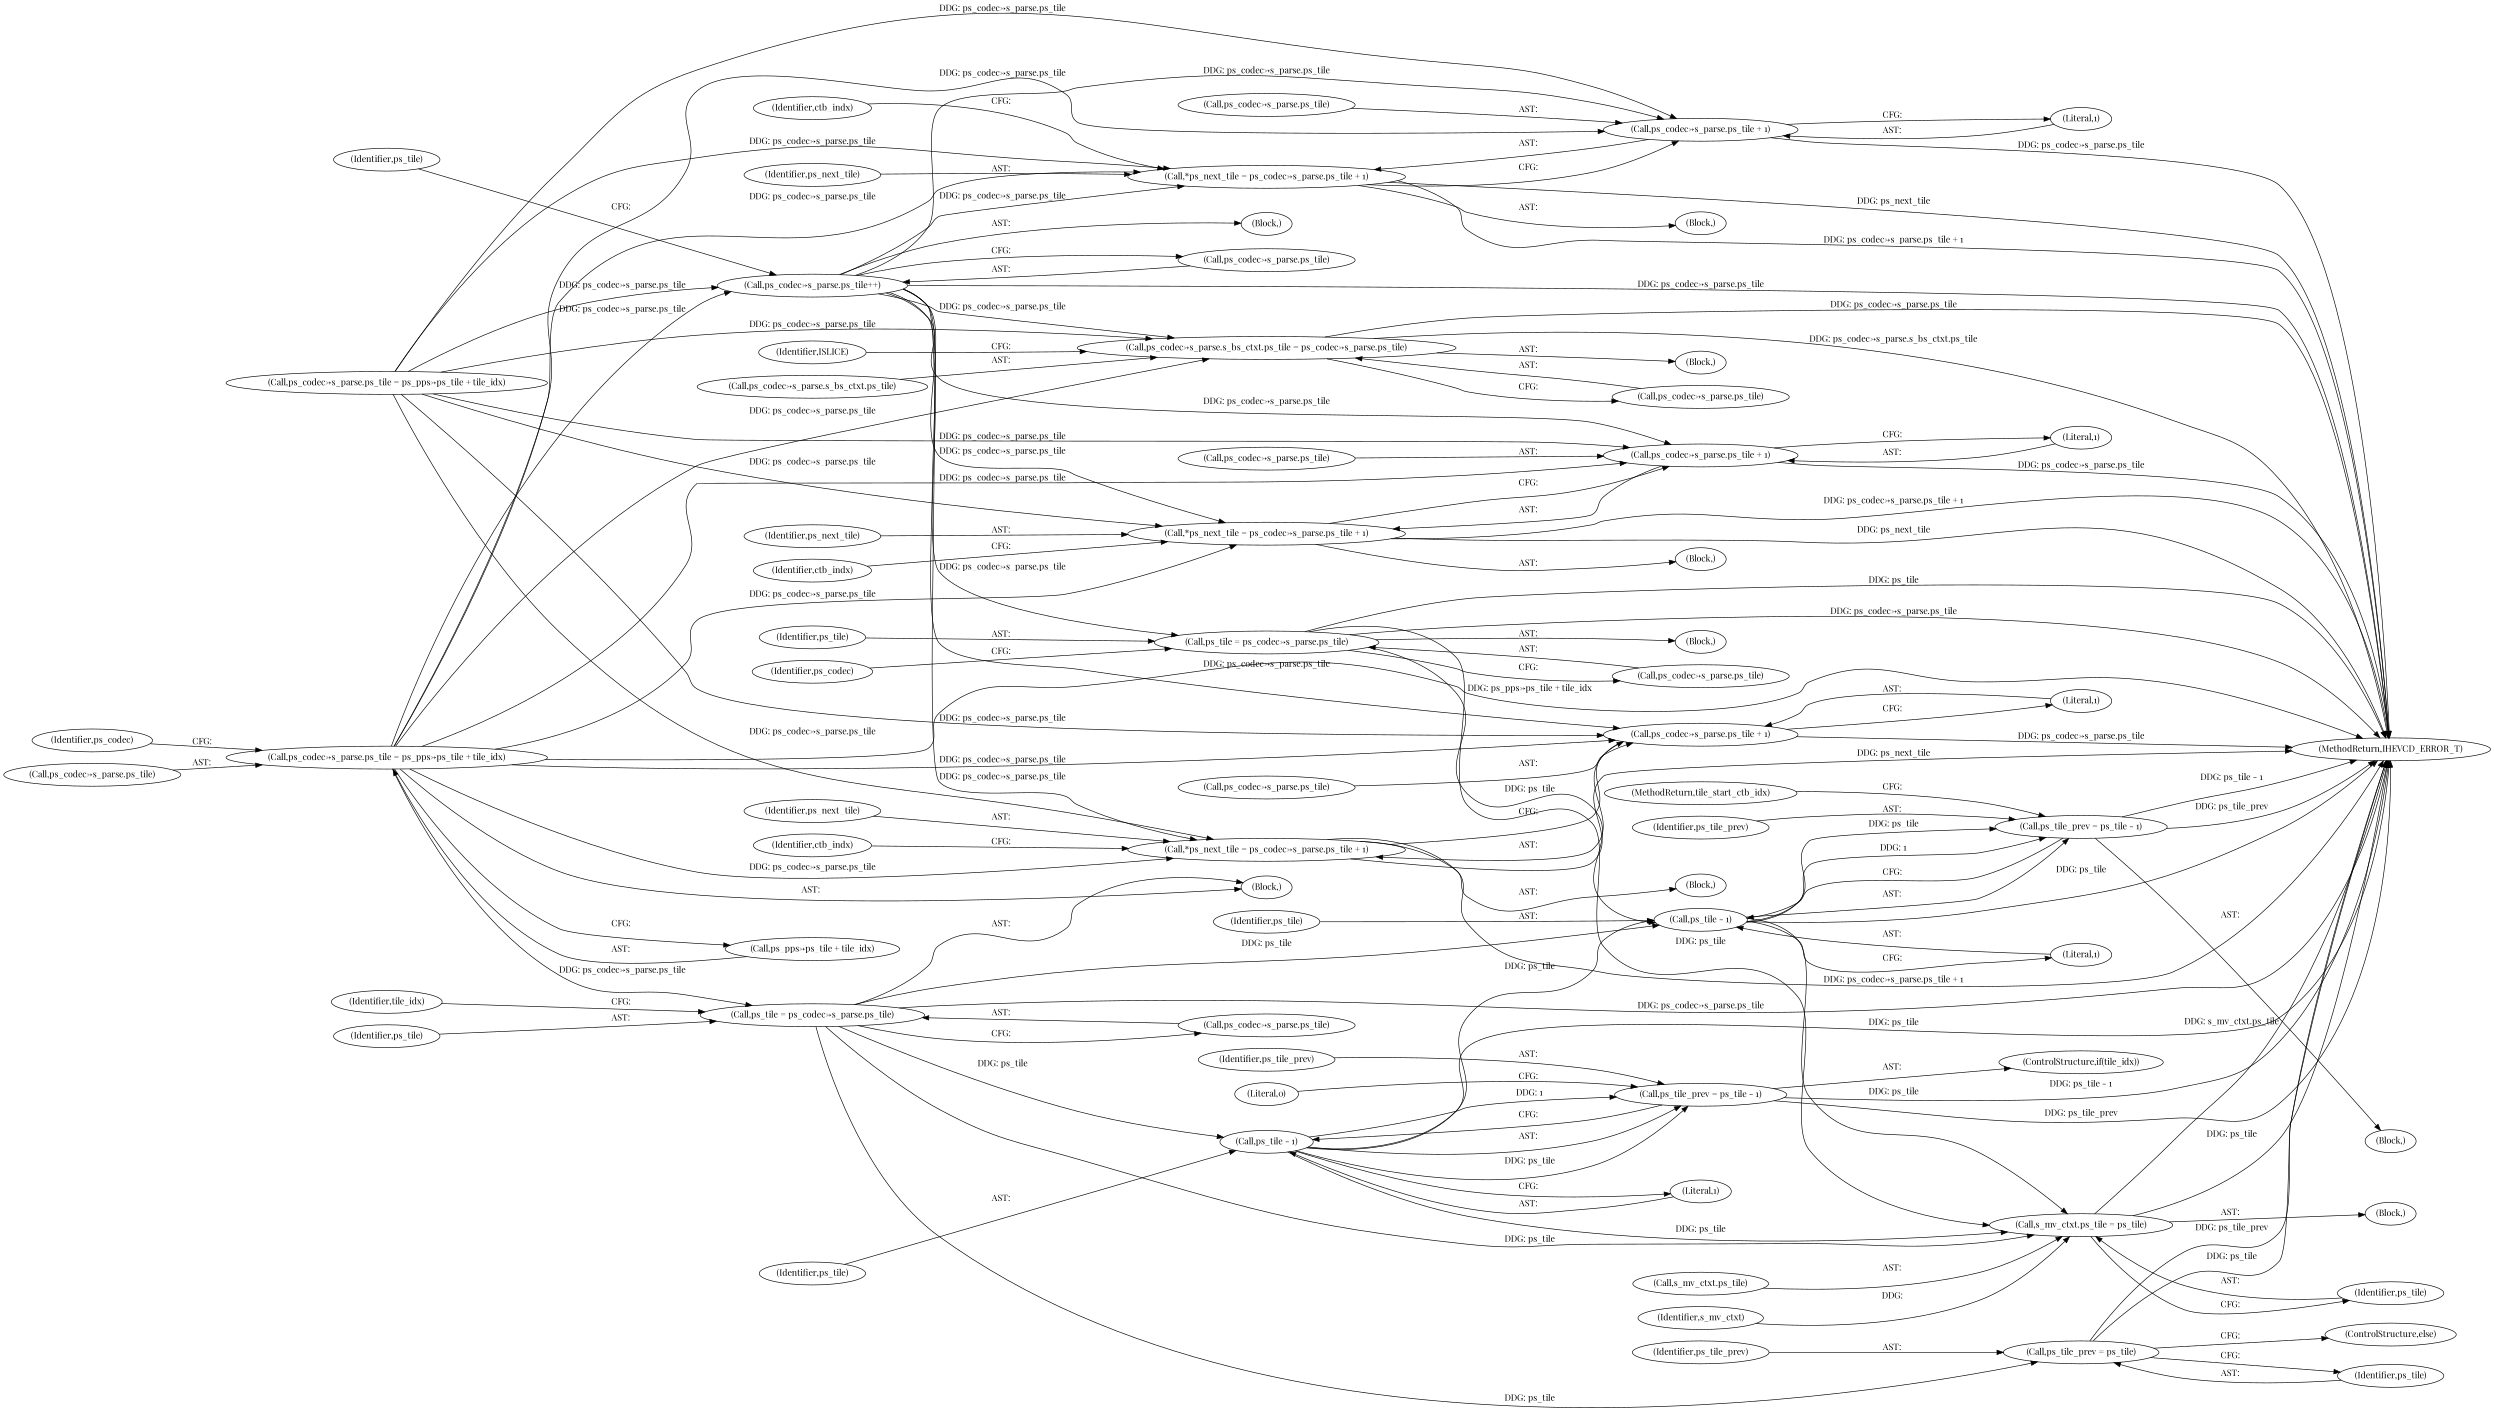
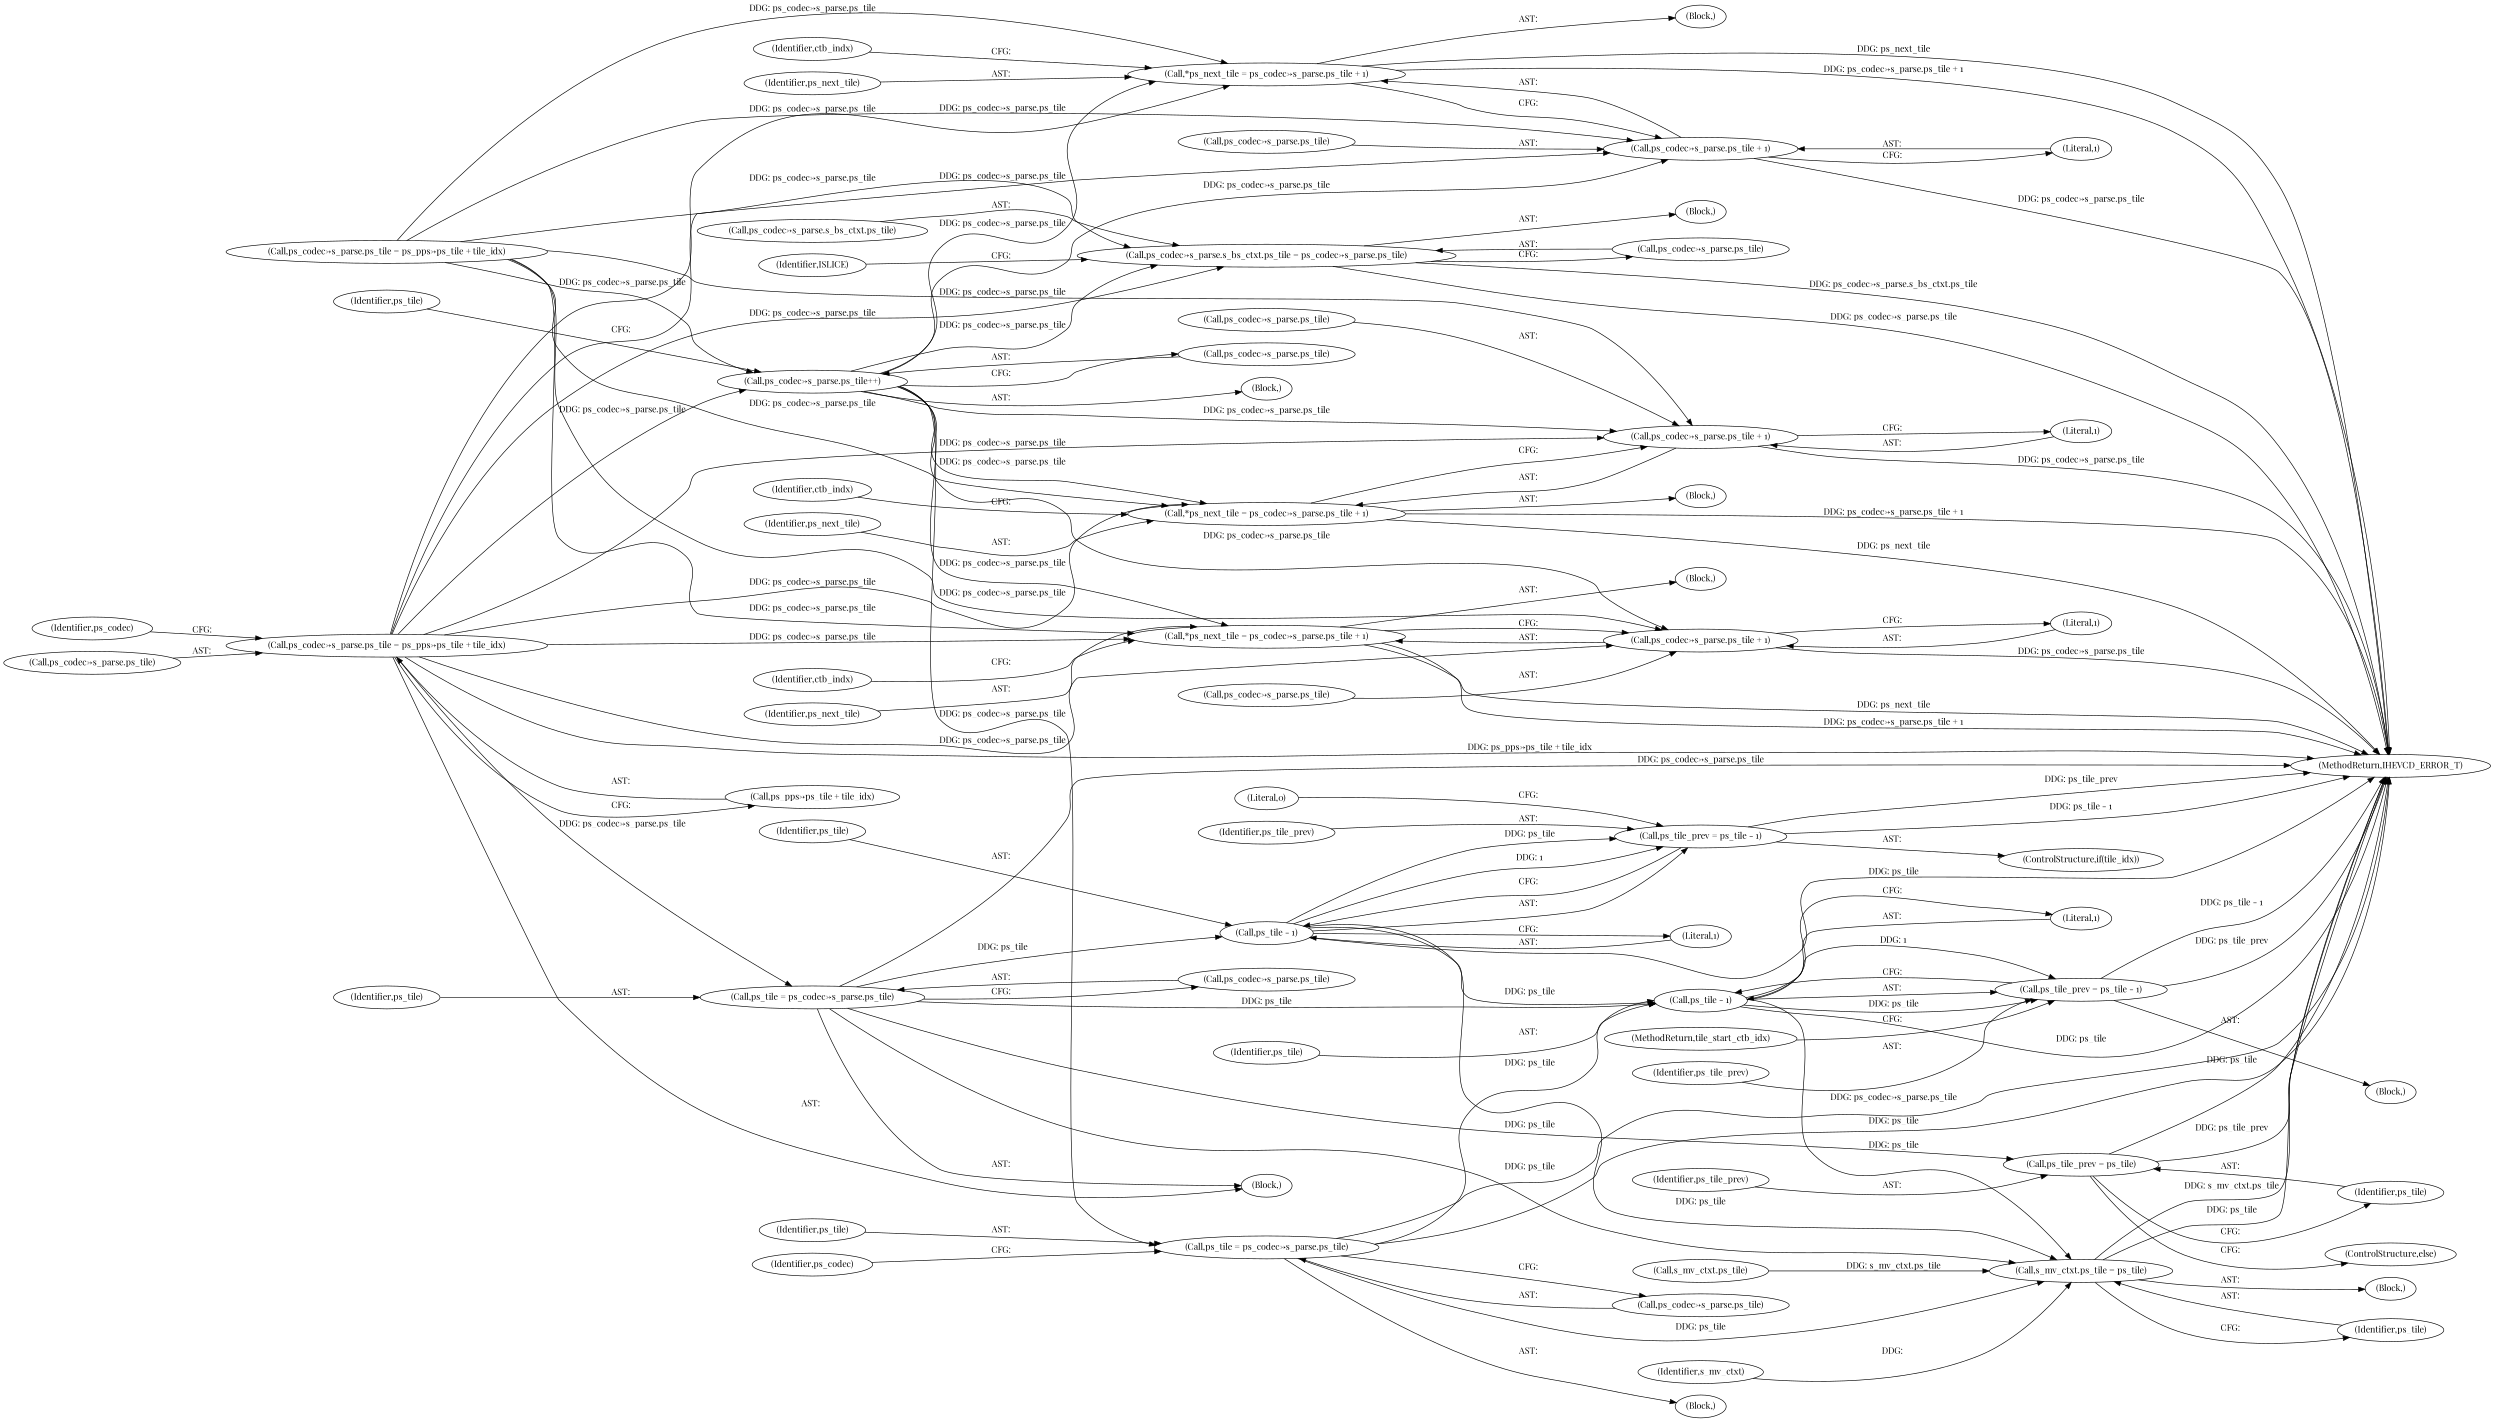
edge "(Call,ps_codec->s_parse.ps_tile++)" -> "(MethodReturn,IHEVCD_ERROR_T)": removed, label "DDG: ps_codec->s_parse.ps_tile"
node "(Identifier,tile_idx)": removed
edge "(Call,s_mv_ctxt.ps_tile)" -> "(Call,s_mv_ctxt.ps_tile = ps_tile)": label "AST: " -> "DDG: s_mv_ctxt.ps_tile"
